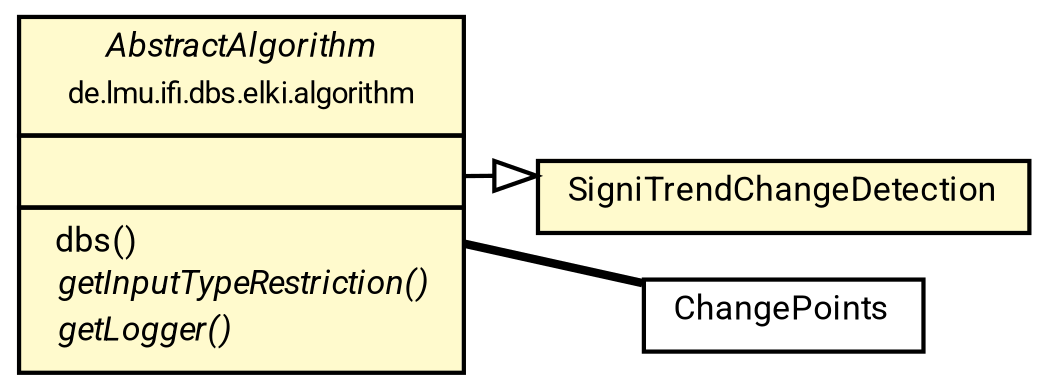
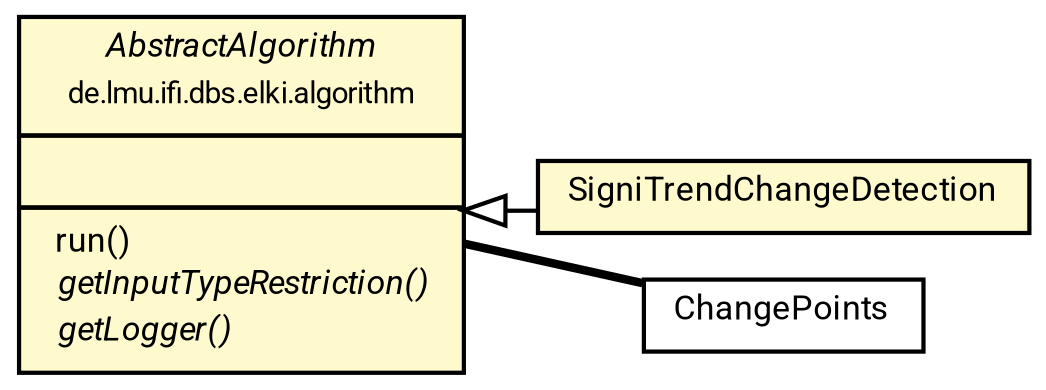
edge "AbstractAlgorithm" -> "SigniTrendChangeDetection": reversed
node "AbstractAlgorithm": text "dbs()" -> "run()"
